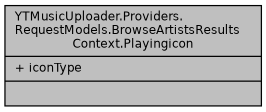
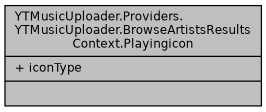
node "YTMusicUploader.Providers.": text "RequestModels.BrowseArtistsResults" -> "YTMusicUploader.BrowseArtistsResults"
